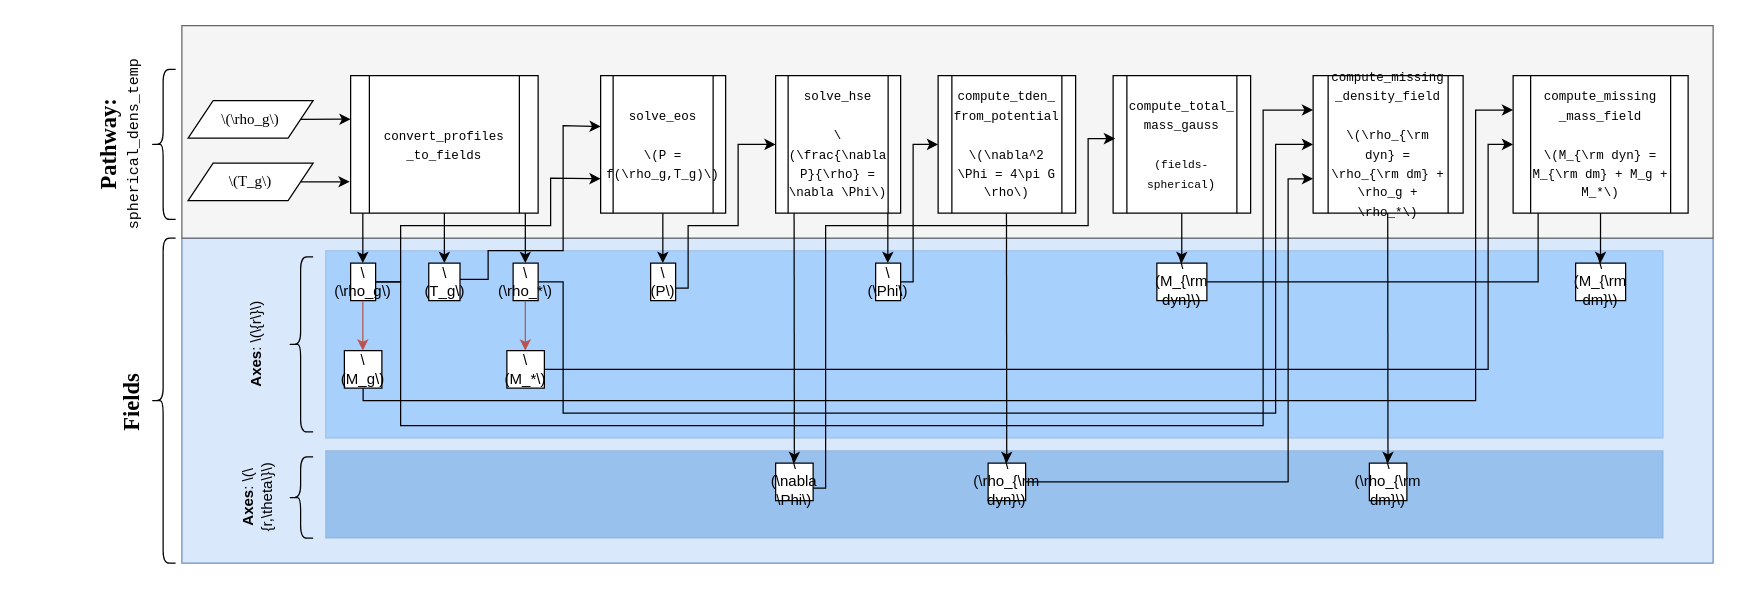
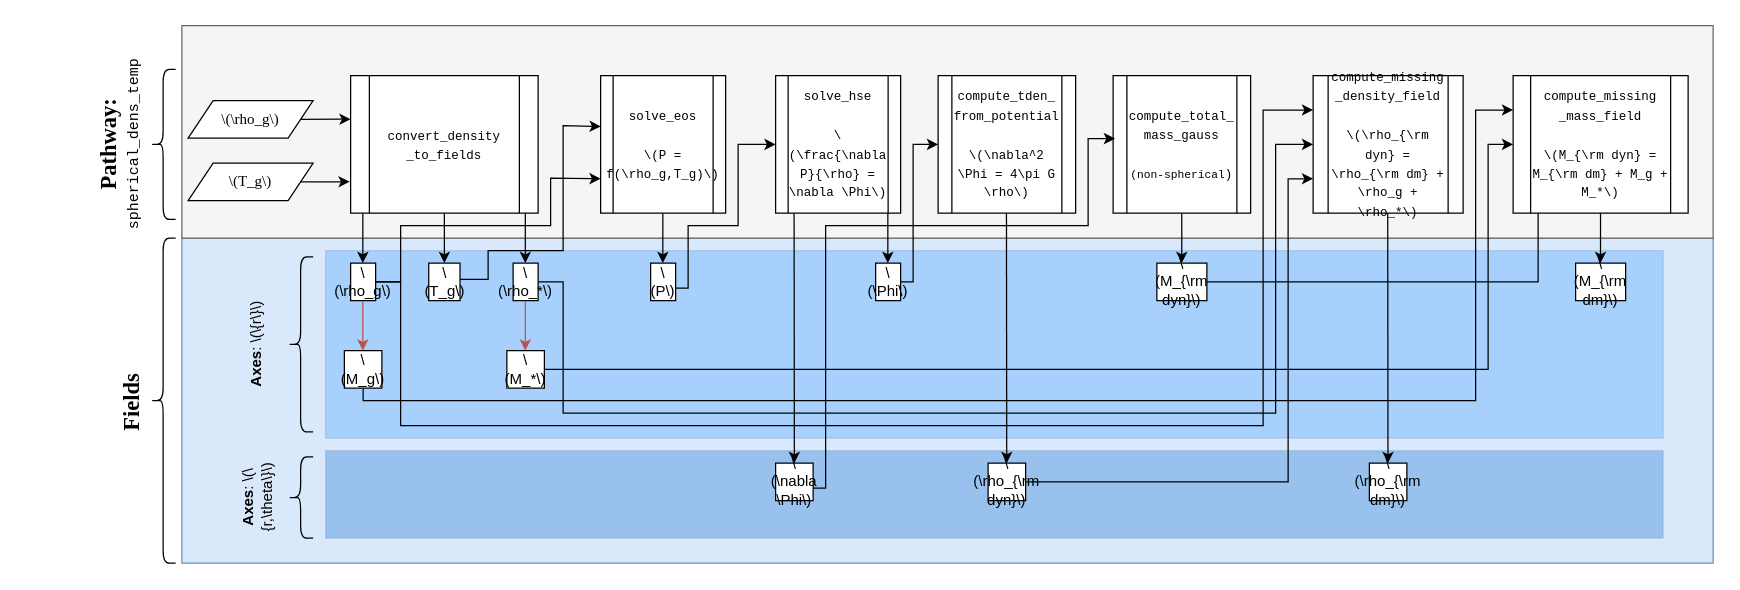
node "convert_profiles _to_fields": label "convert_profiles _to_fields" -> "convert_density _to_fields"
node "compute_total_ mass_gauss (fields-spherical)": label "compute_total_ mass_gauss (fields-spherical)" -> "compute_total_ mass_gauss (non-spherical)"
